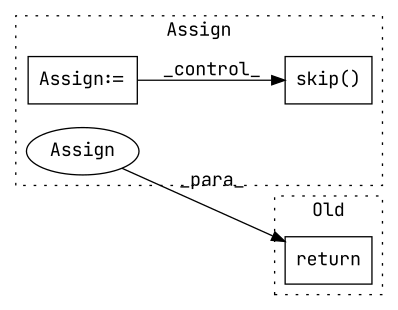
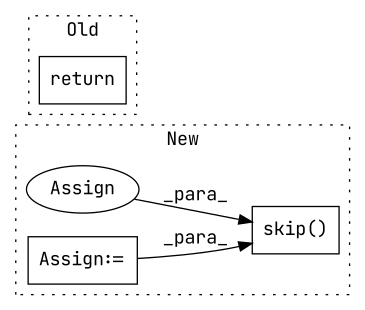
cluster "Assign": label "Assign" -> "New"
edge "Assign:=" -> "skip()": label "_control_" -> "_para_"
edge "Assign" -> "return": now "Assign" -> "skip()"
